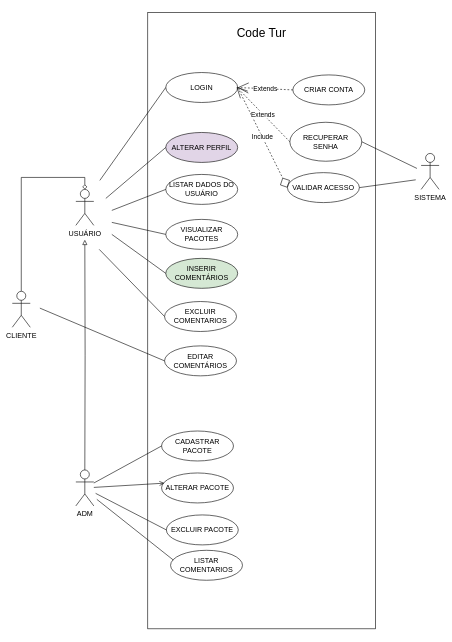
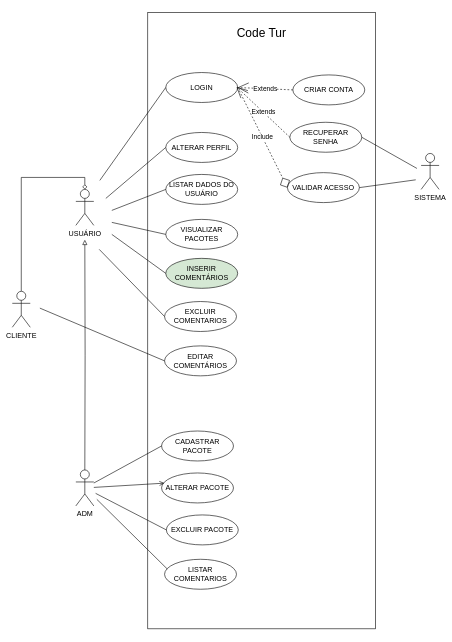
node "RECUPERAR SENHA": size 72x39 -> 72x30
node "ALTERAR PERFIL": fillcolor #e1d5e7 -> #ffffff
node "LISTAR COMENTARIOS": moved (207, 566) -> (201, 575)
